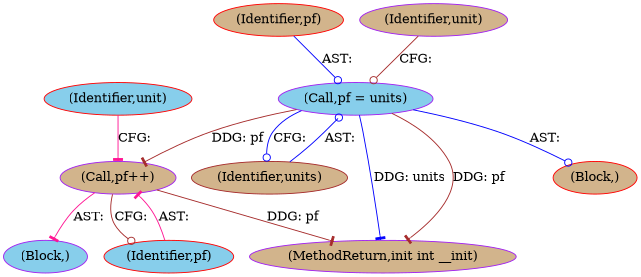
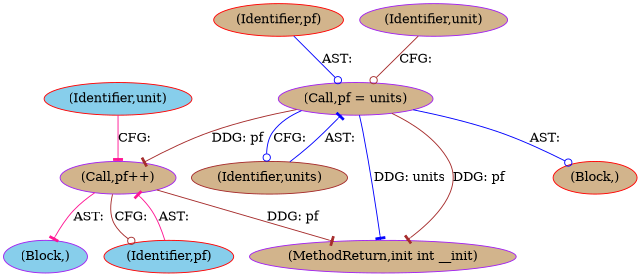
node "(Call,pf = units)": fillcolor skyblue -> tan
edge "(Identifier,units)" -> "(Call,pf = units)": arrowhead odot -> tee
